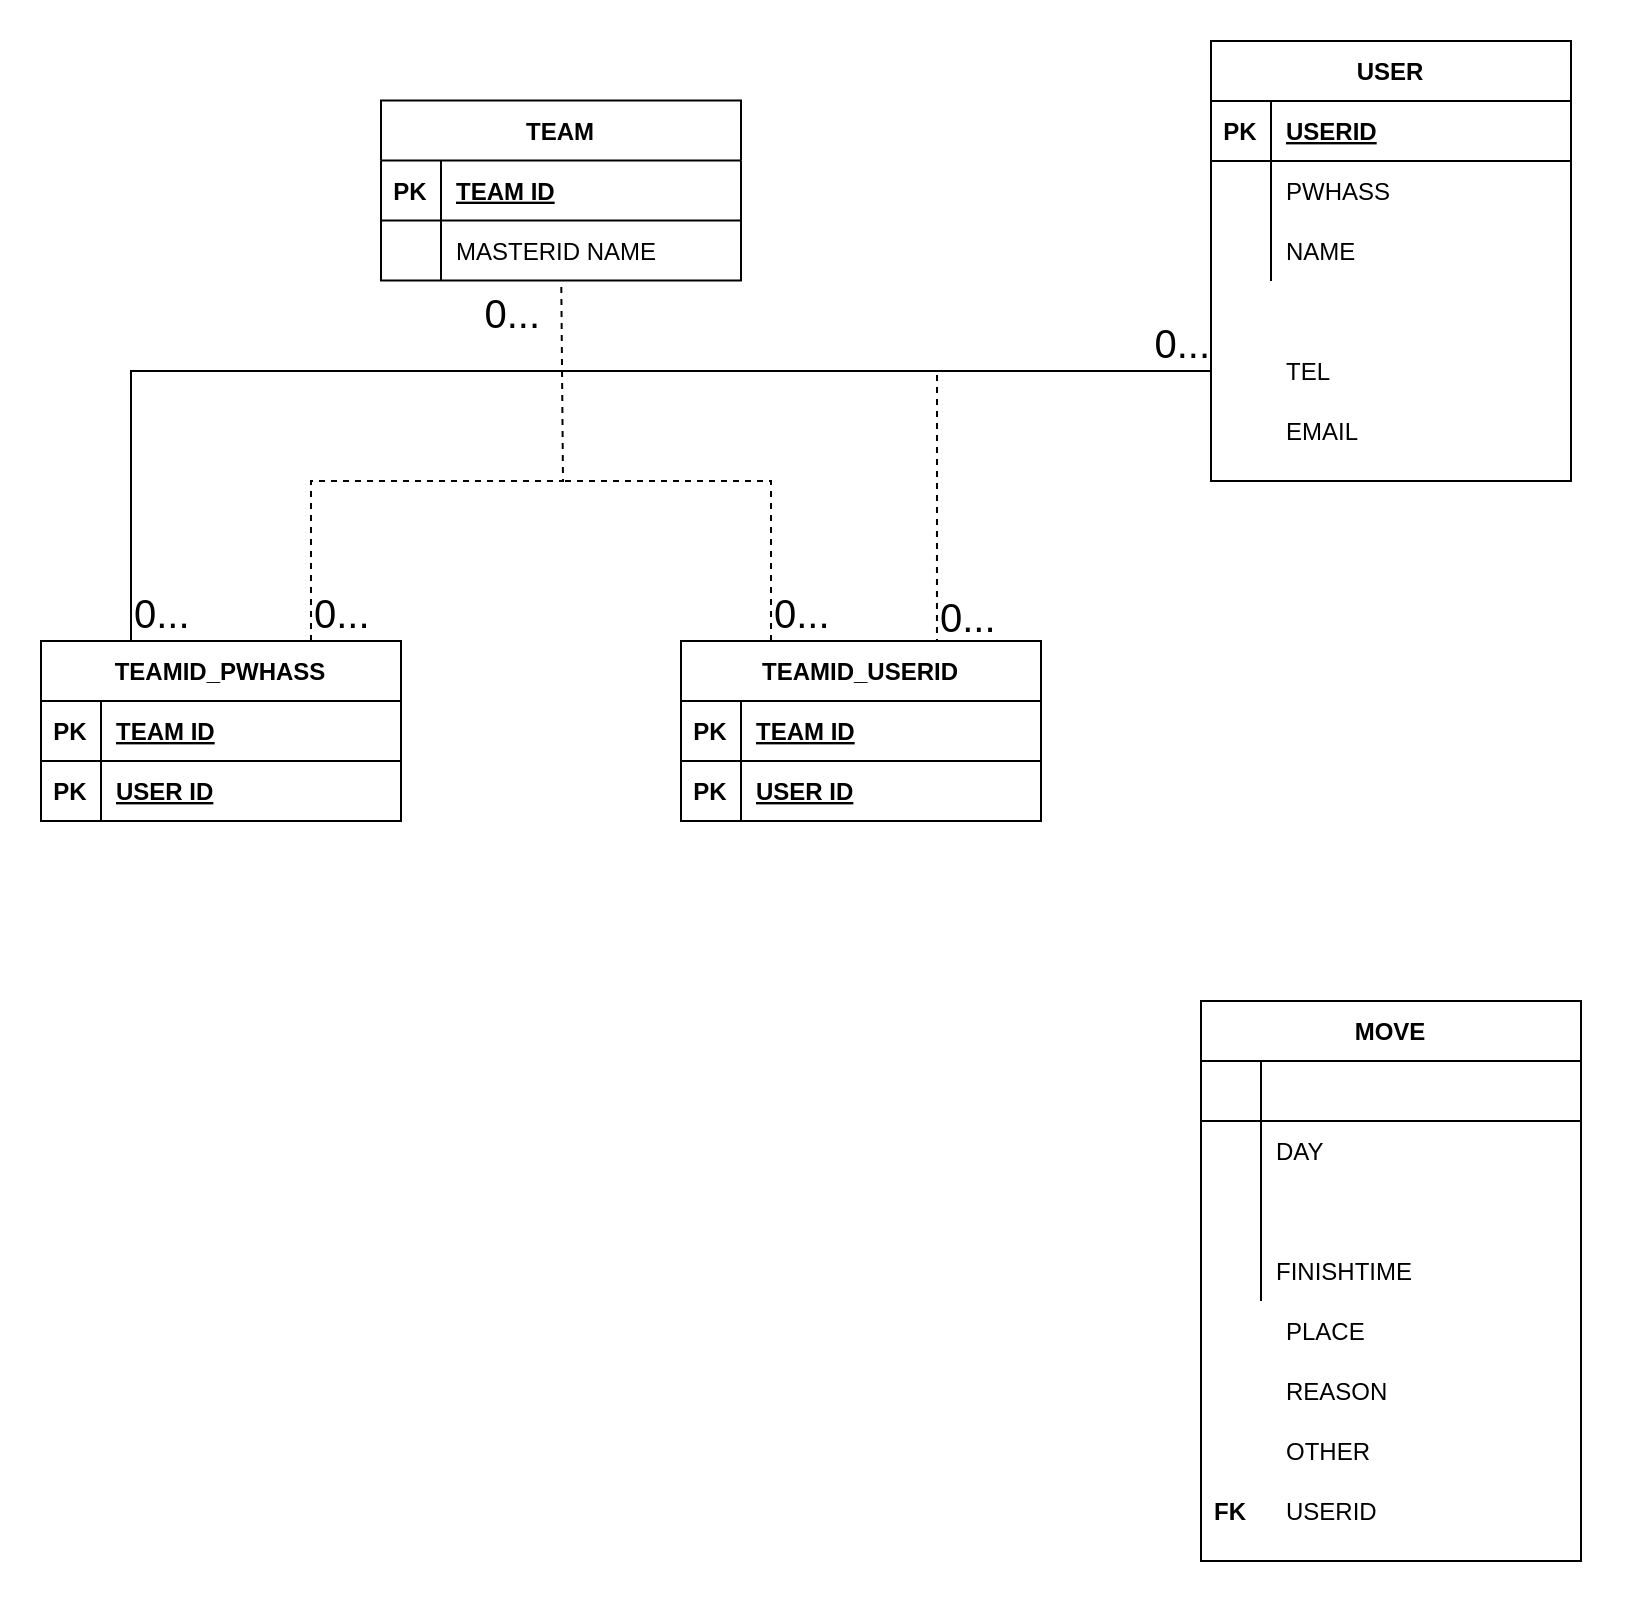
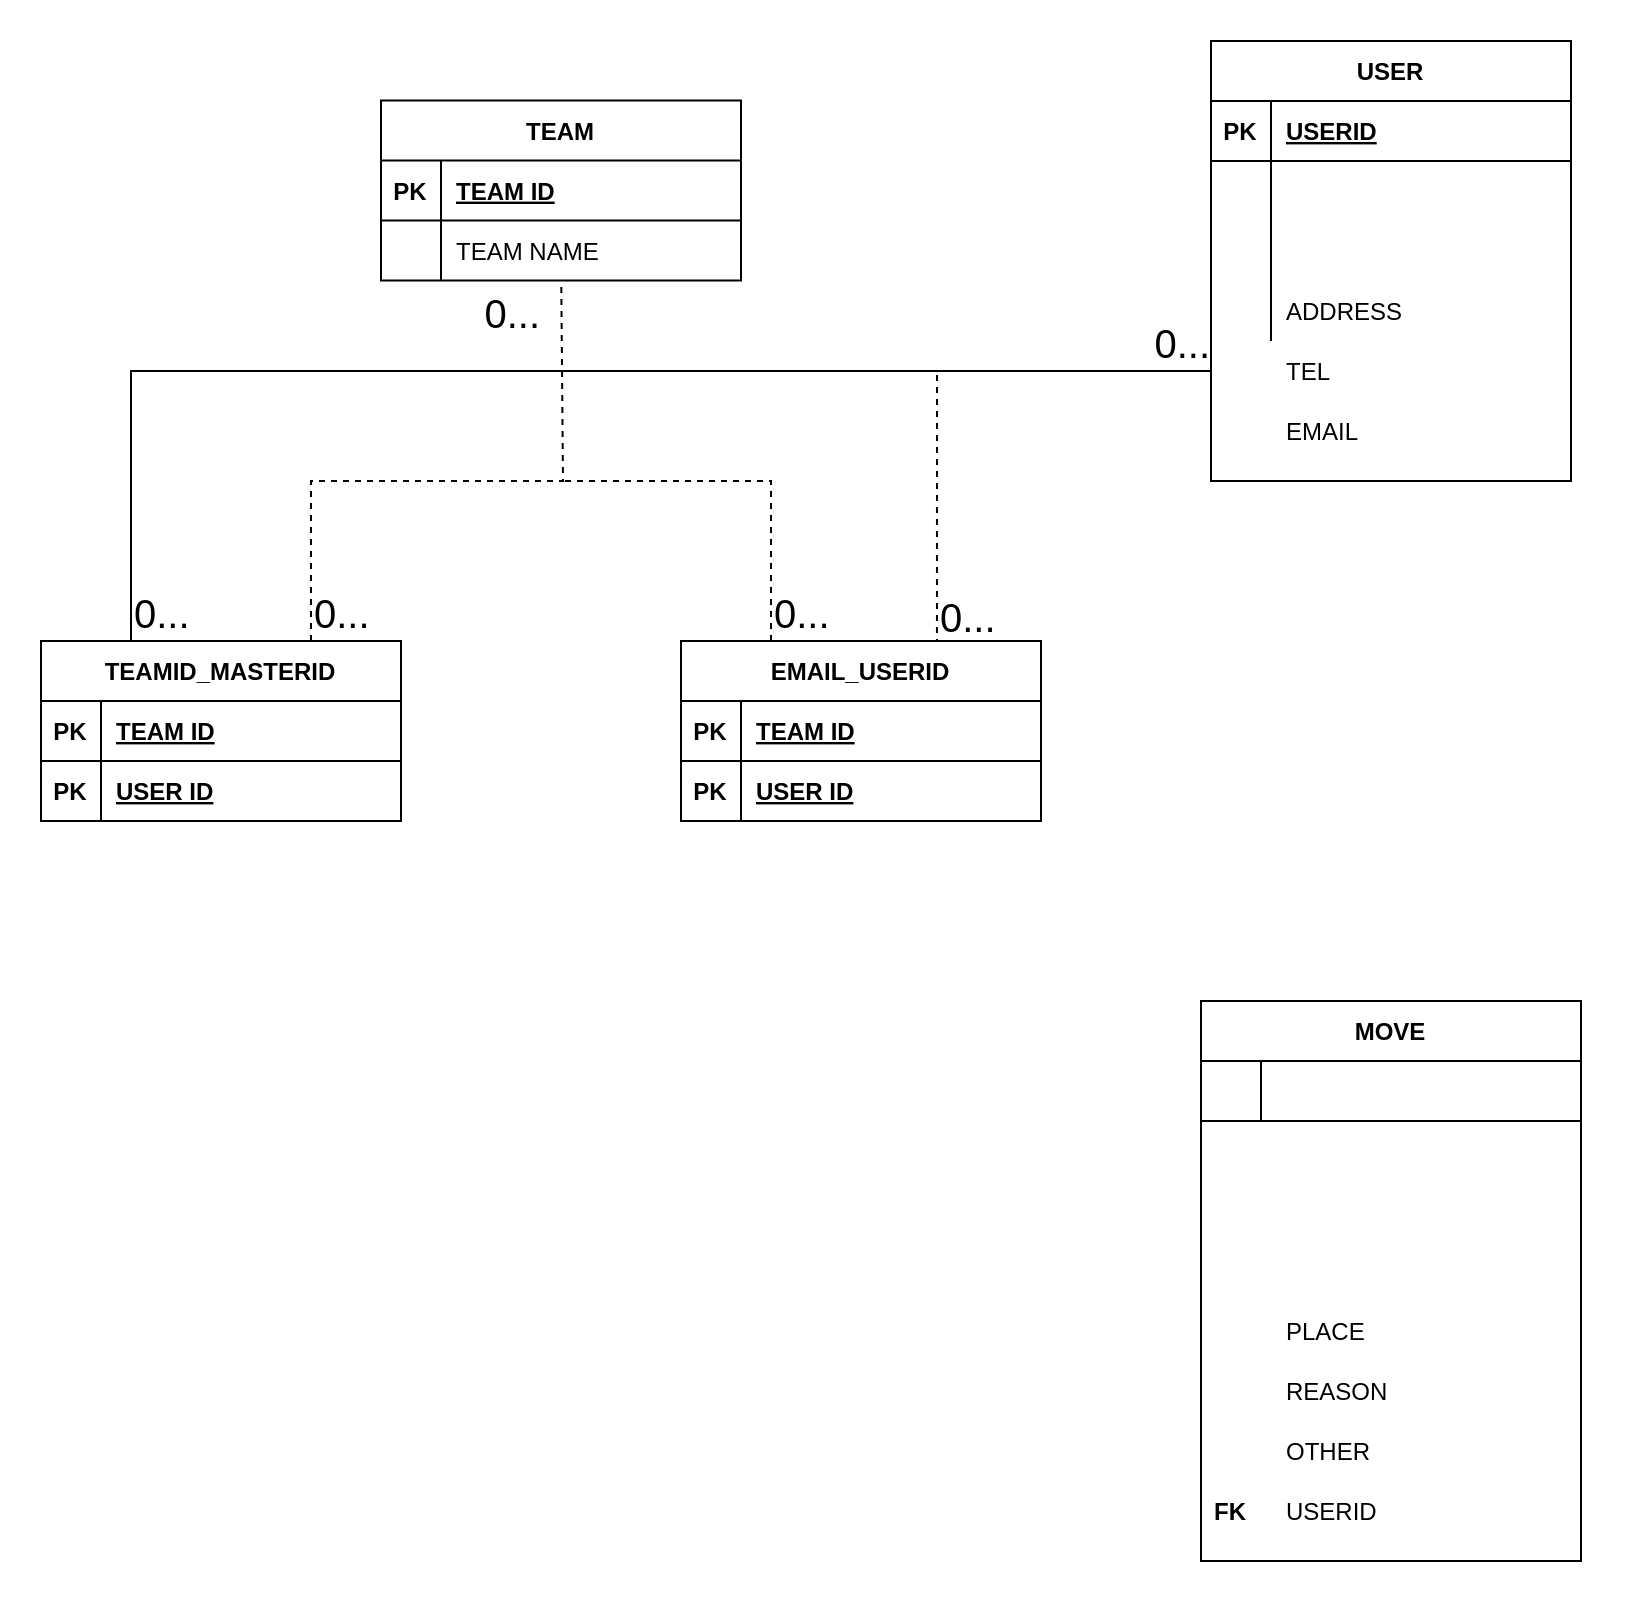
node "PWHASS": removed
node "NAME": removed
node "MASTERID NAME": label "MASTERID NAME" -> "TEAM NAME"
node "ADDRESS": added
node "TEAMID_PWHASS": label "TEAMID_PWHASS" -> "TEAMID_MASTERID"
node "TEAMID_USERID": label "TEAMID_USERID" -> "EMAIL_USERID"
node "DAY": removed
node "FINISHTIME": removed
